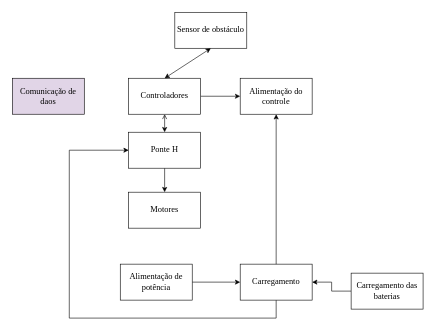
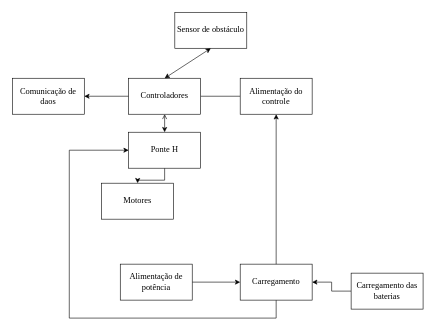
node "Comunicação de daos": fillcolor #e1d5e7 -> #ffffff
edge "Controladores" -> "Comunicação de daos": added
edge "Controladores" -> "Alimentação do controle": arrowhead classic -> none
node "Motores": moved (165, 210) -> (138, 201)
